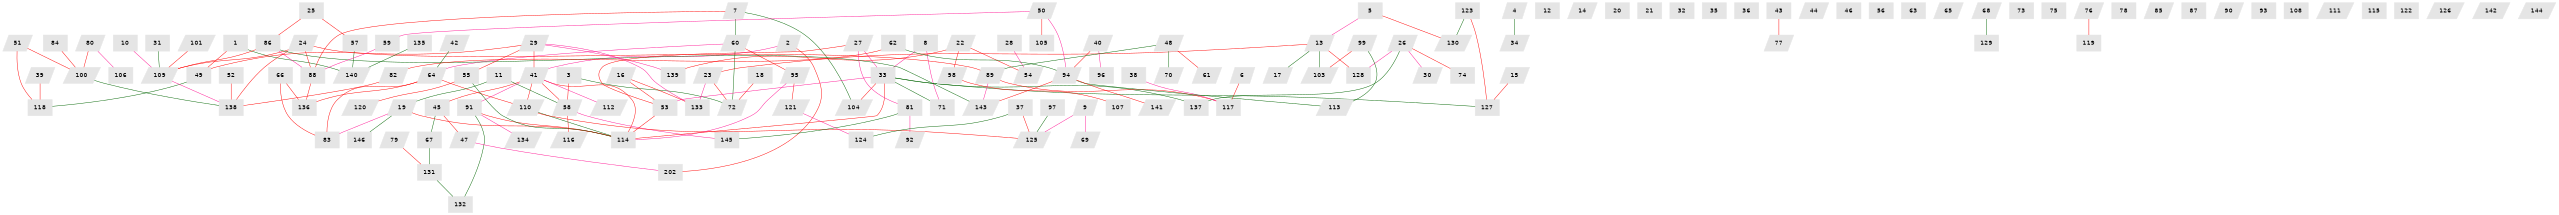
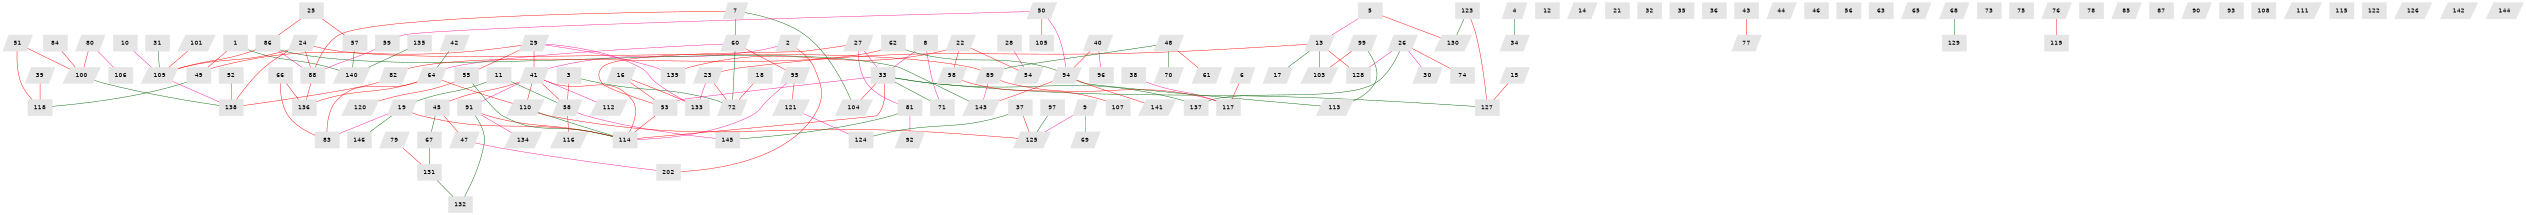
node "20": removed
